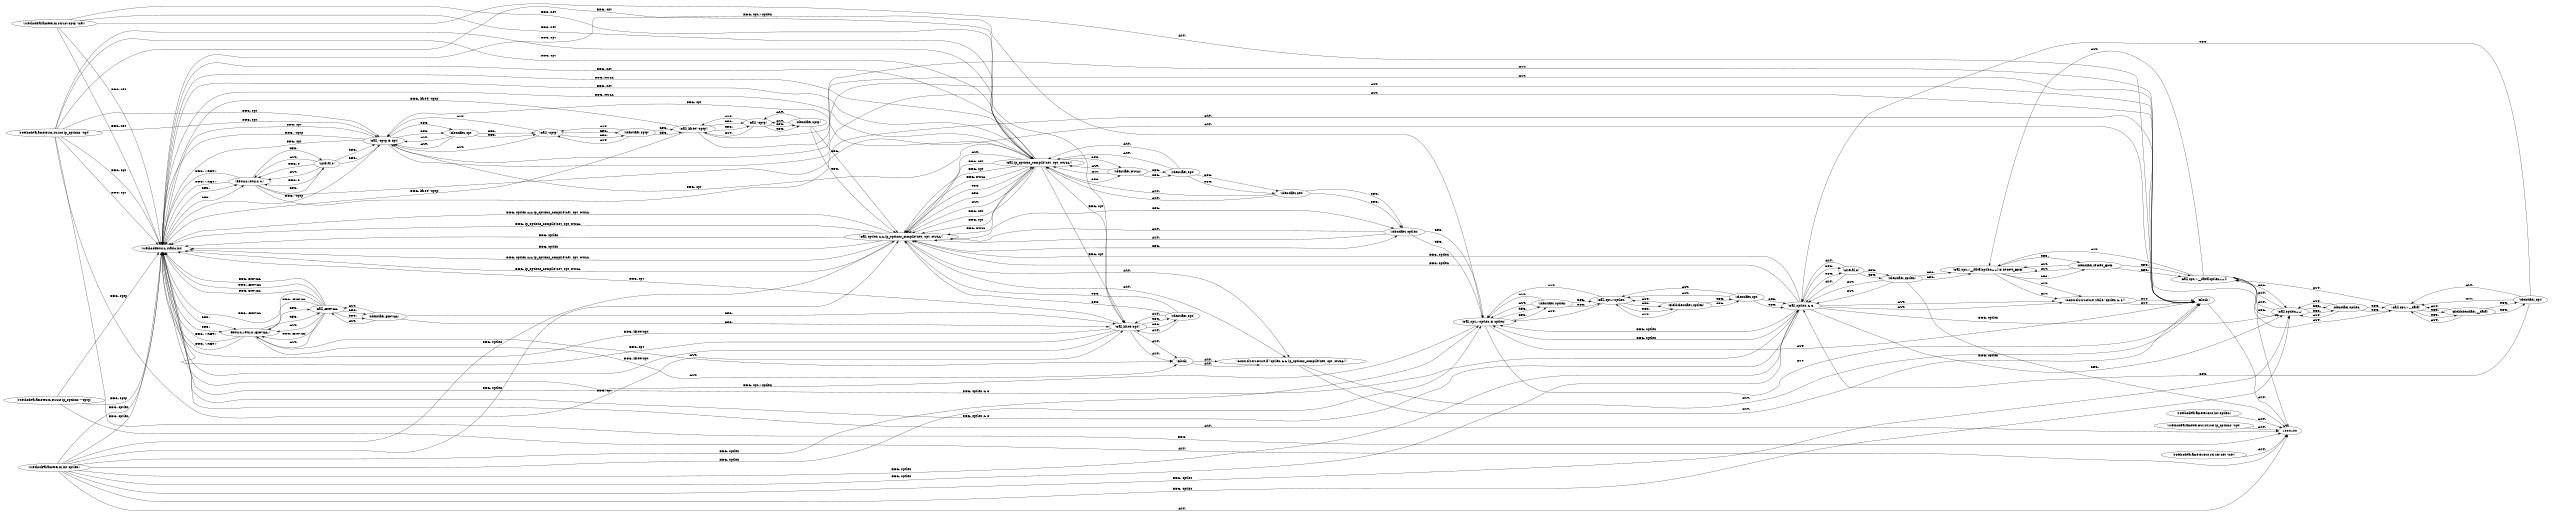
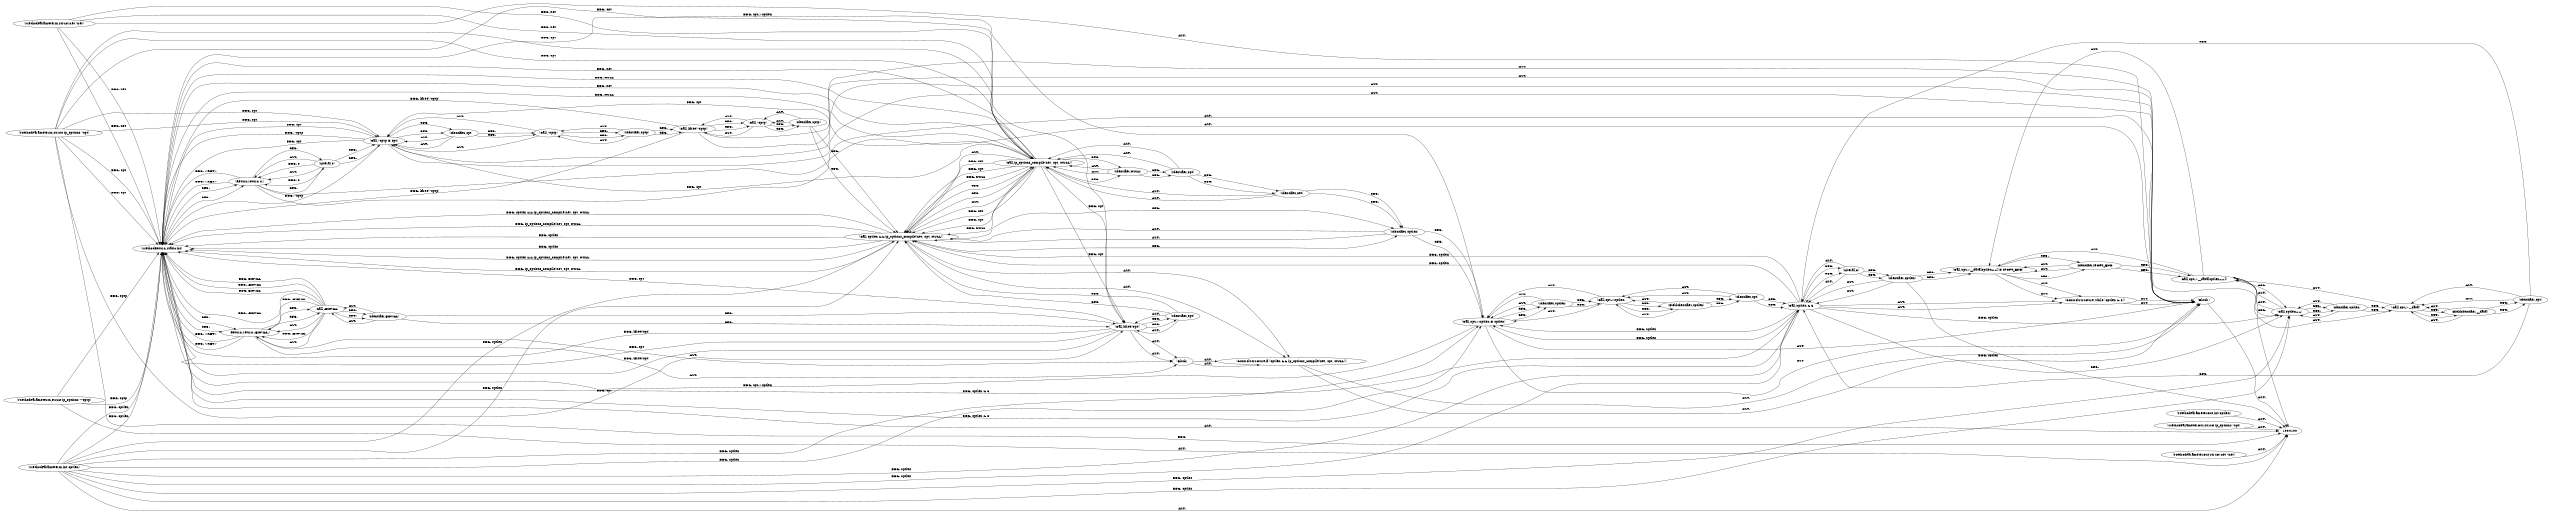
node "(MethodParameterIn,struct optp *net)": label "(MethodParameterIn,struct optp *net)" -> "(MethodParameterIn,struct net *net)"
